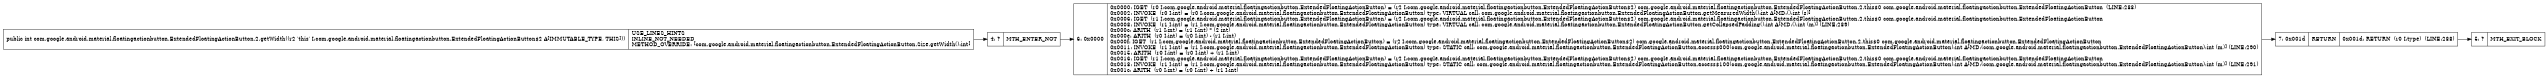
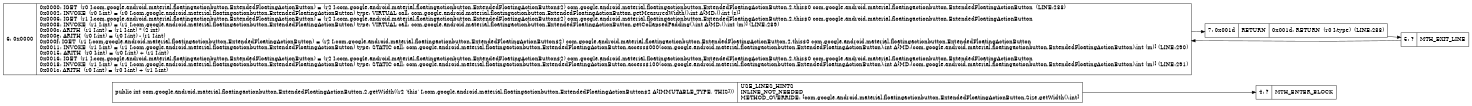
node "4: ?": text "MTH_ENTER_NOT" -> "MTH_ENTER_BLOCK"
edge "4: ?" -> "6: 0x0000": now "5: ?" -> "6: 0x0000"
node "5: ?": text "MTH_EXIT_BLOCK" -> "MTH_EXIT_LINE"
